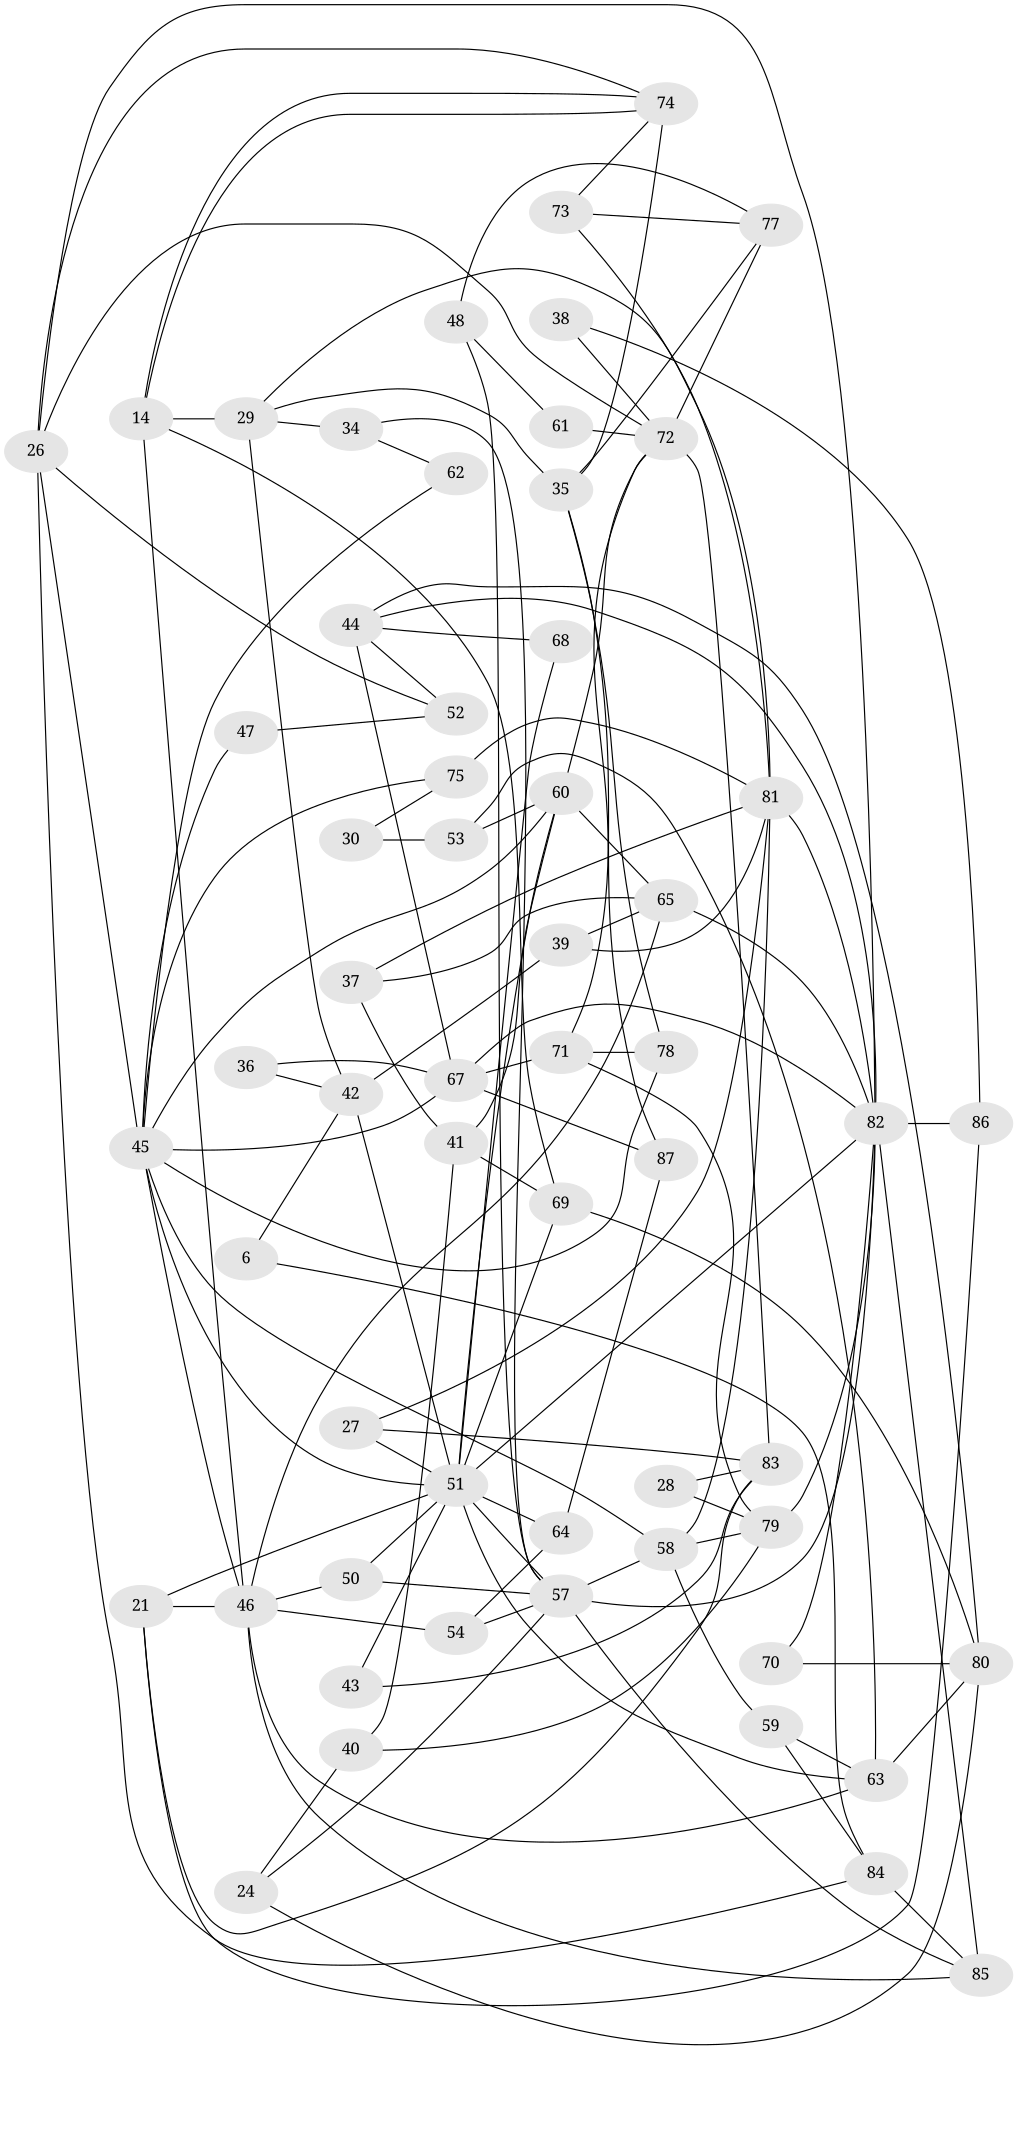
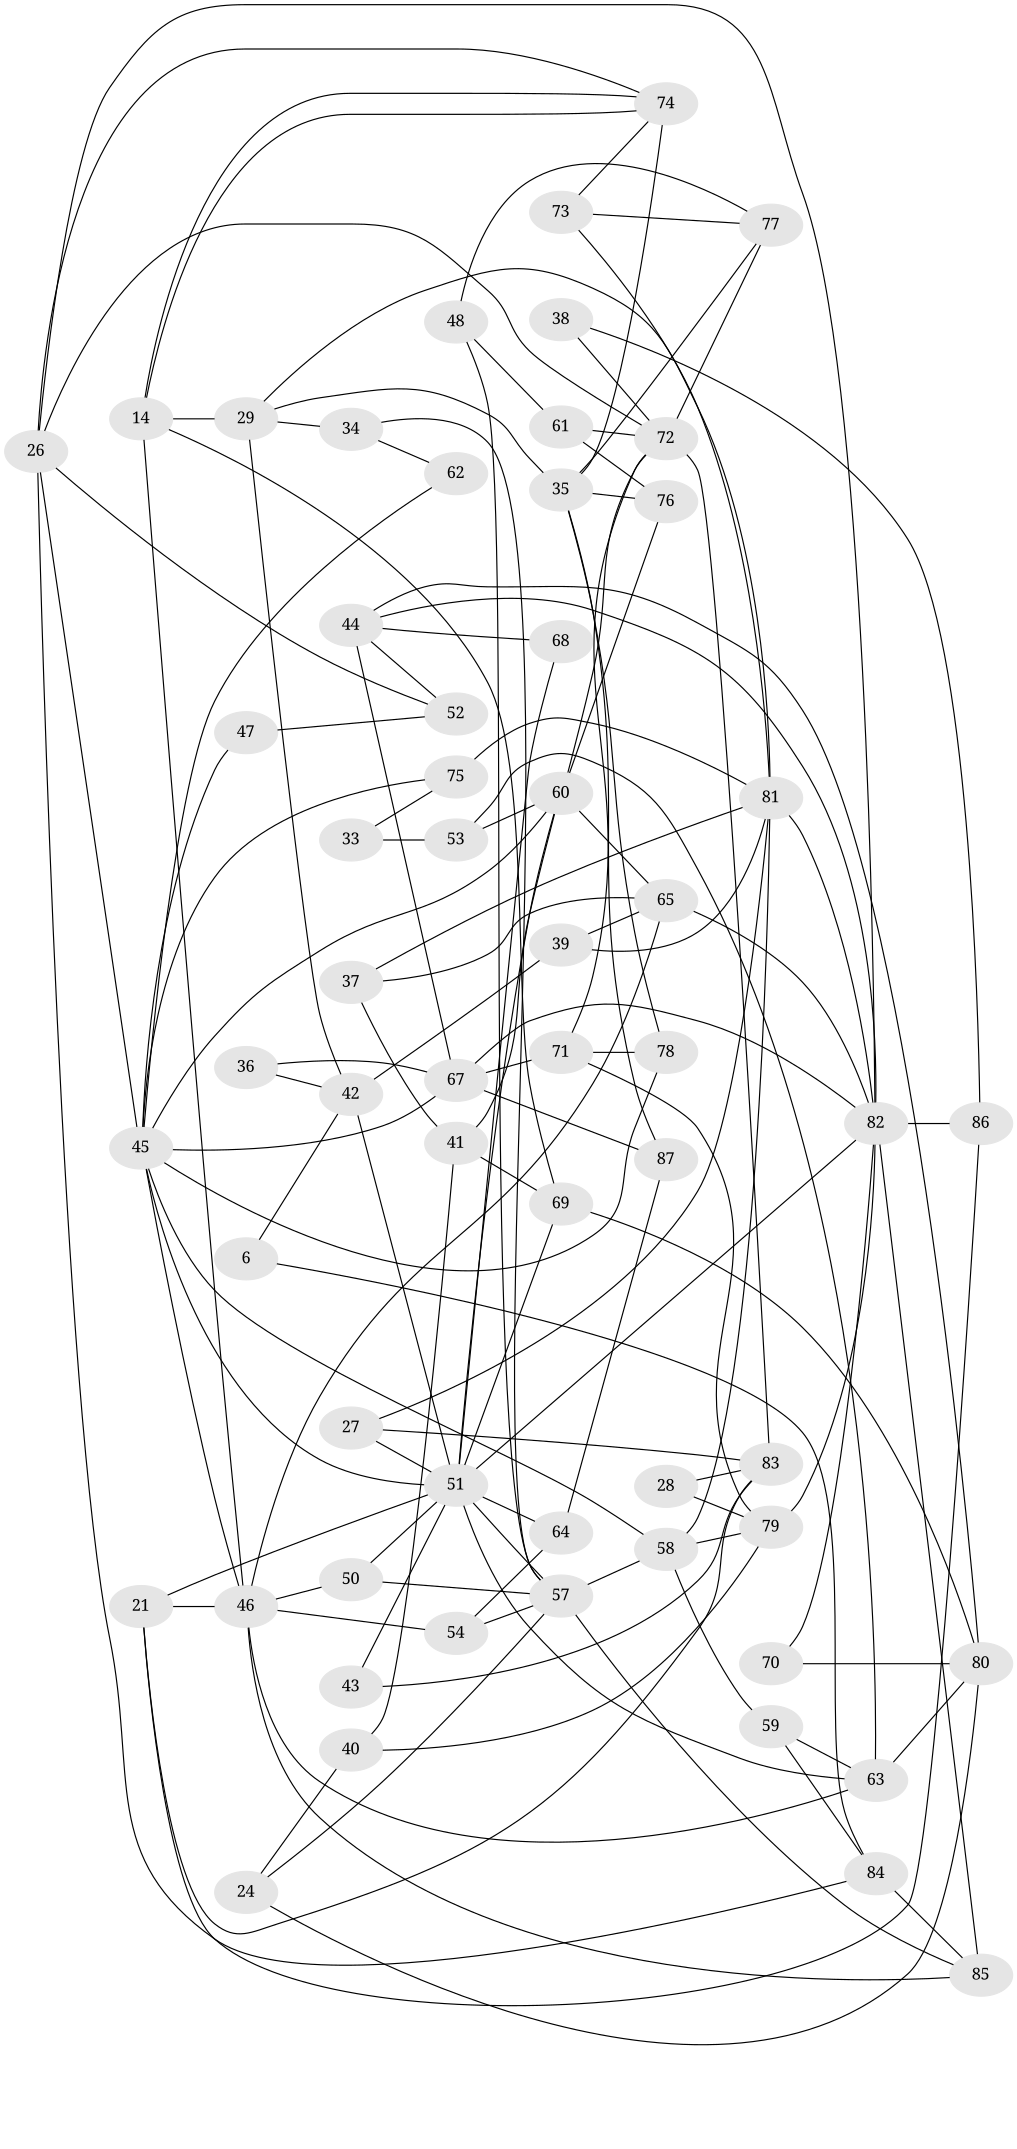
node "76": added
node "30": label "30" -> "33"
edge "82" -- "57": removed
